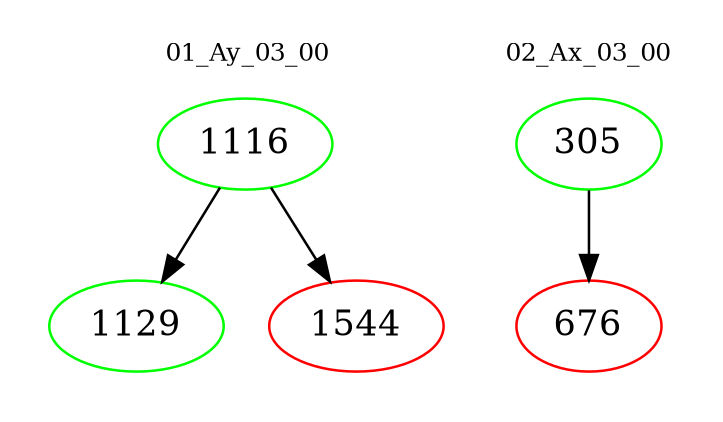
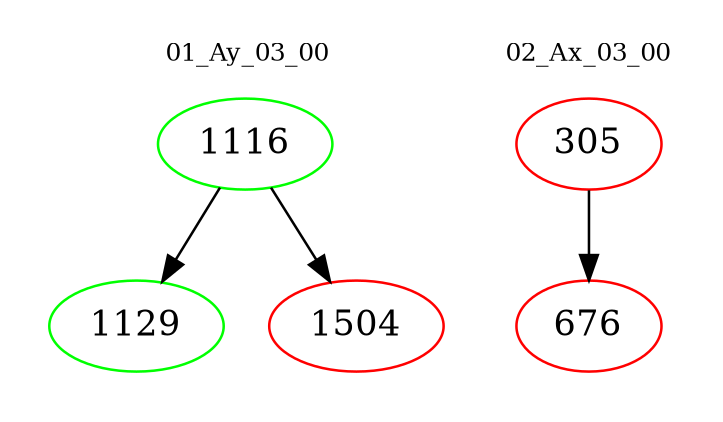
node "305": color green -> red
node "1544": label "1544" -> "1504"
